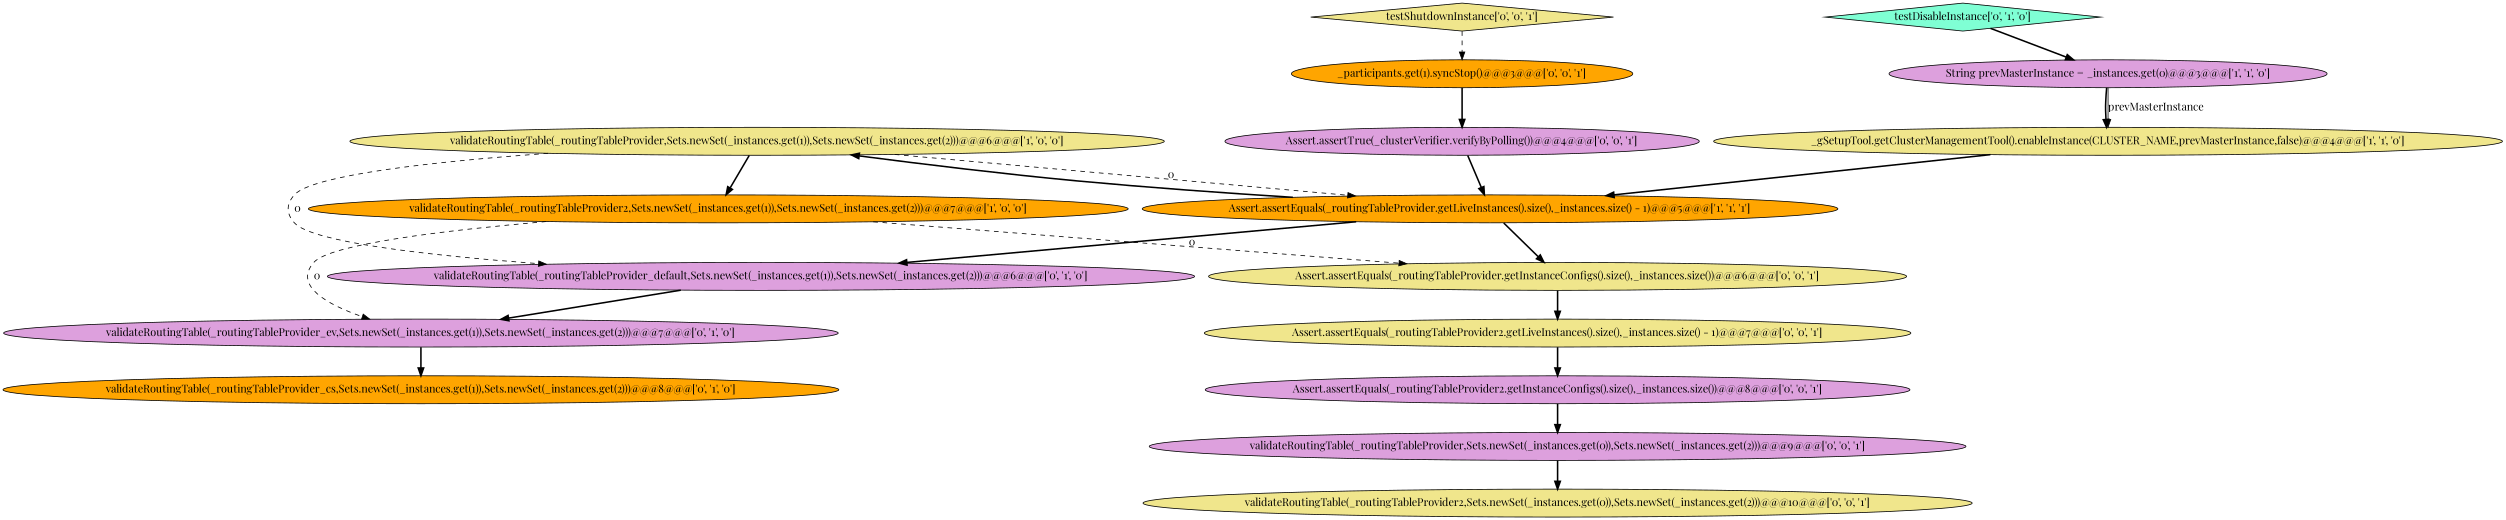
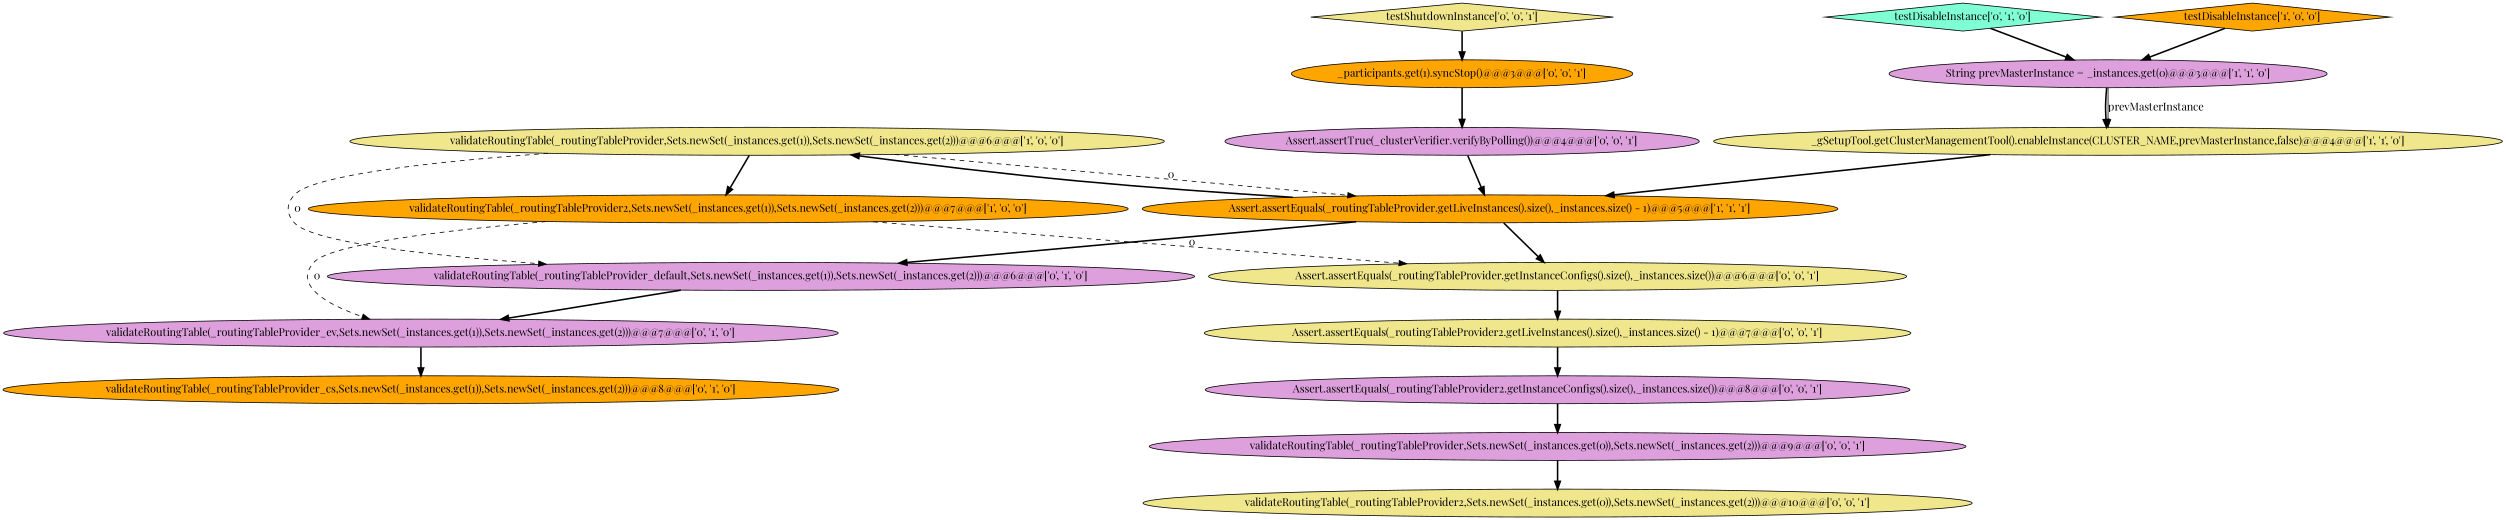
node "testDisableInstance['1', '0', '0']": added
edge "testShutdownInstance['0', '0', '1']" -> "_participants.get(1).syncStop()@@@3@@@['0', '0', '1']": style dashed -> bold
